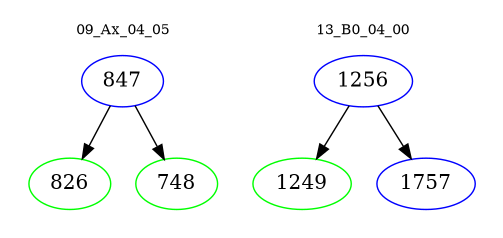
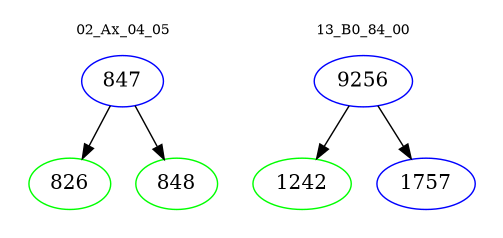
cluster "09_Ax_04_05": label "09_Ax_04_05" -> "02_Ax_04_05"
cluster "13_B0_04_00": label "13_B0_04_00" -> "13_B0_84_00"
node "1256": label "1256" -> "9256"
node "748": label "748" -> "848"
node "1249": label "1249" -> "1242"
